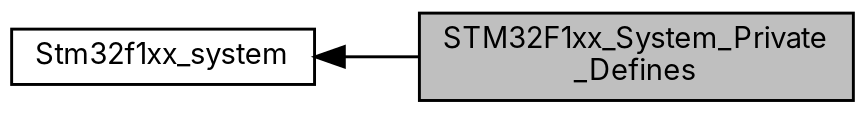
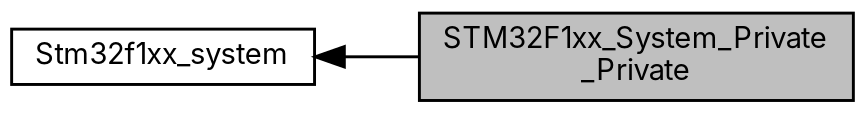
node "STM32F1xx_System_Private _Defines": label "STM32F1xx_System_Private _Defines" -> "STM32F1xx_System_Private _Private"
